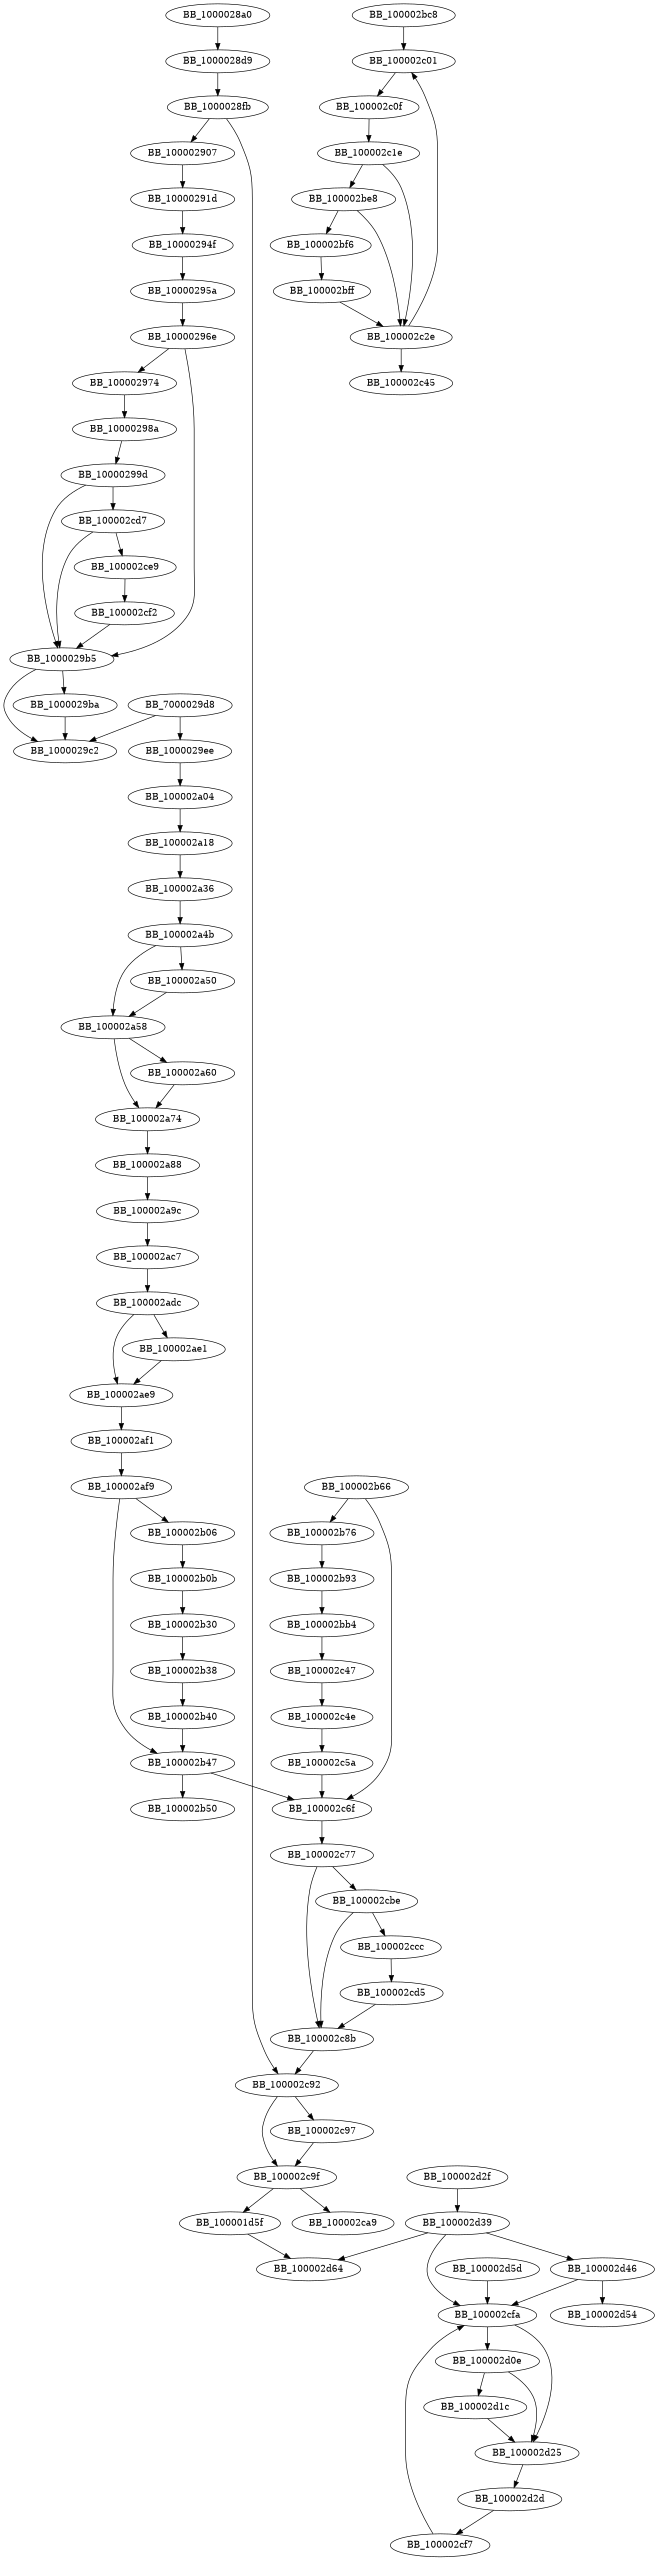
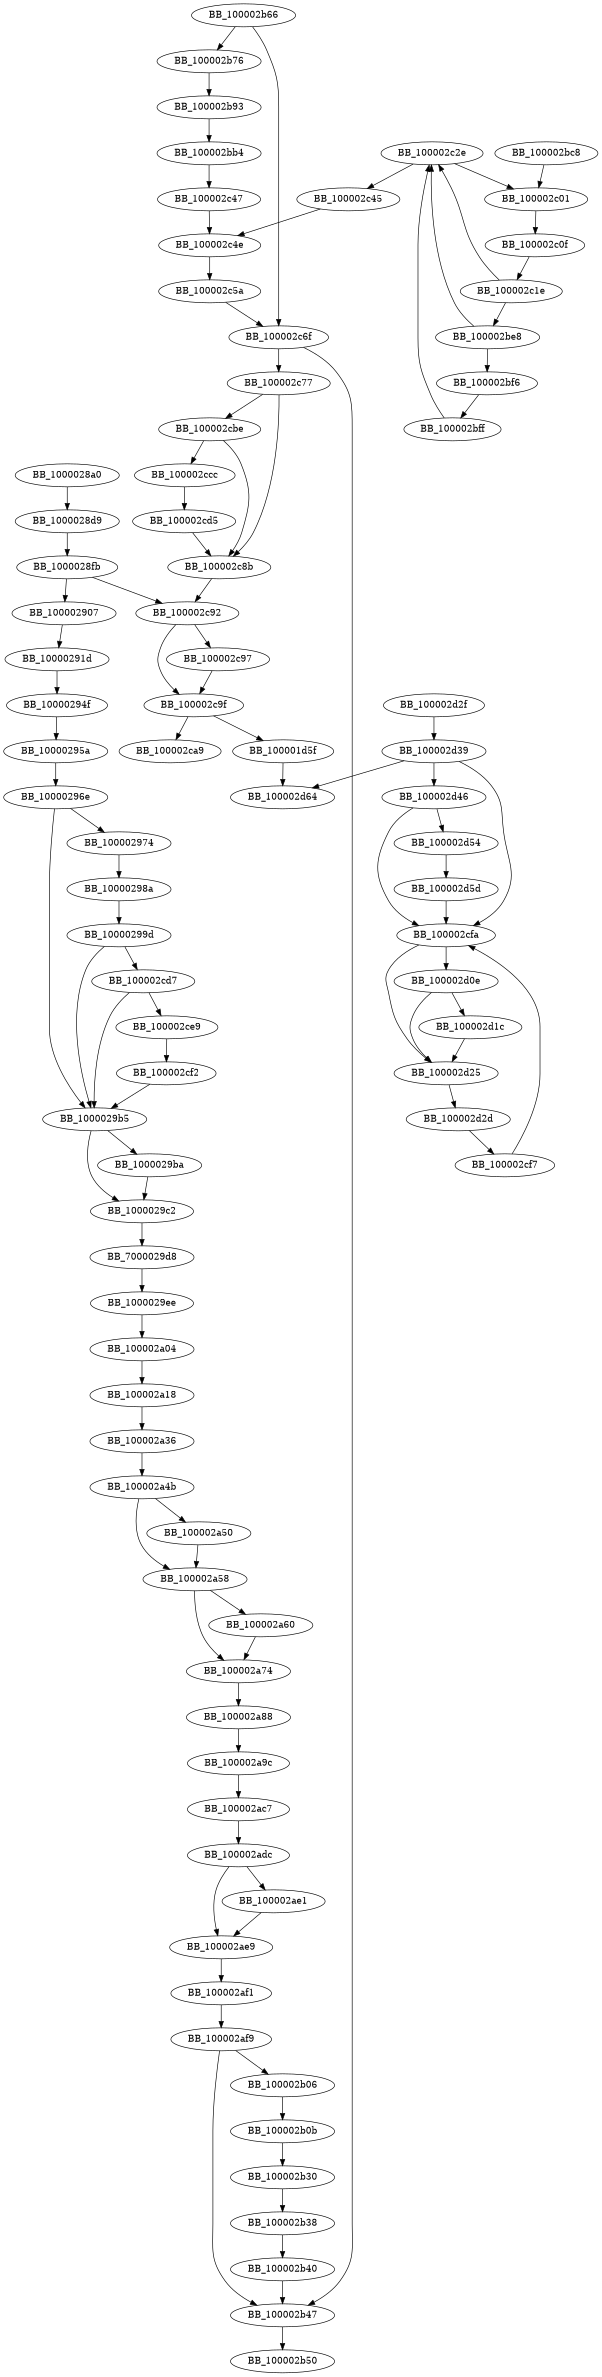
edge "BB_100002c45" -> "BB_100002c4e": added
edge "BB_7000029d8" -> "BB_1000029c2": reversed
edge "BB_100002d54" -> "BB_100002d5d": added
edge "BB_100002b47" -> "BB_100002c6f": reversed
